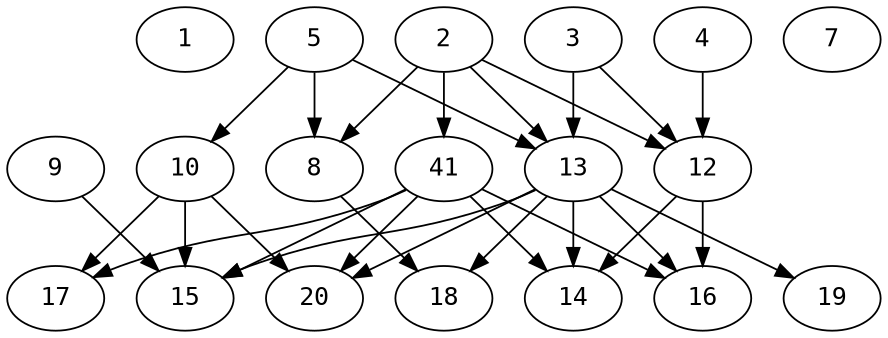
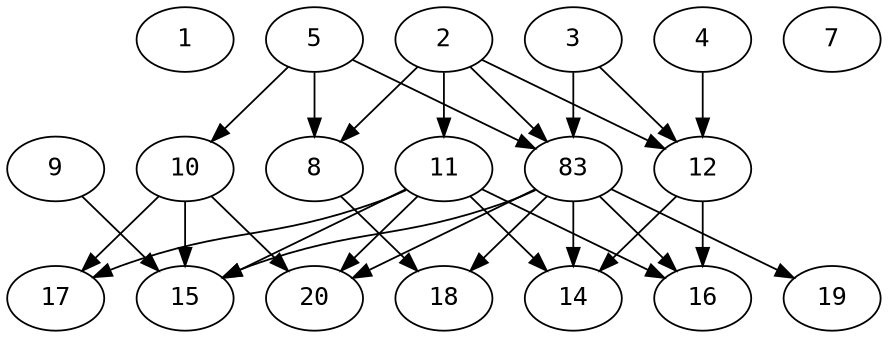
node "41": label "41" -> "11"
node "13": label "13" -> "83"
